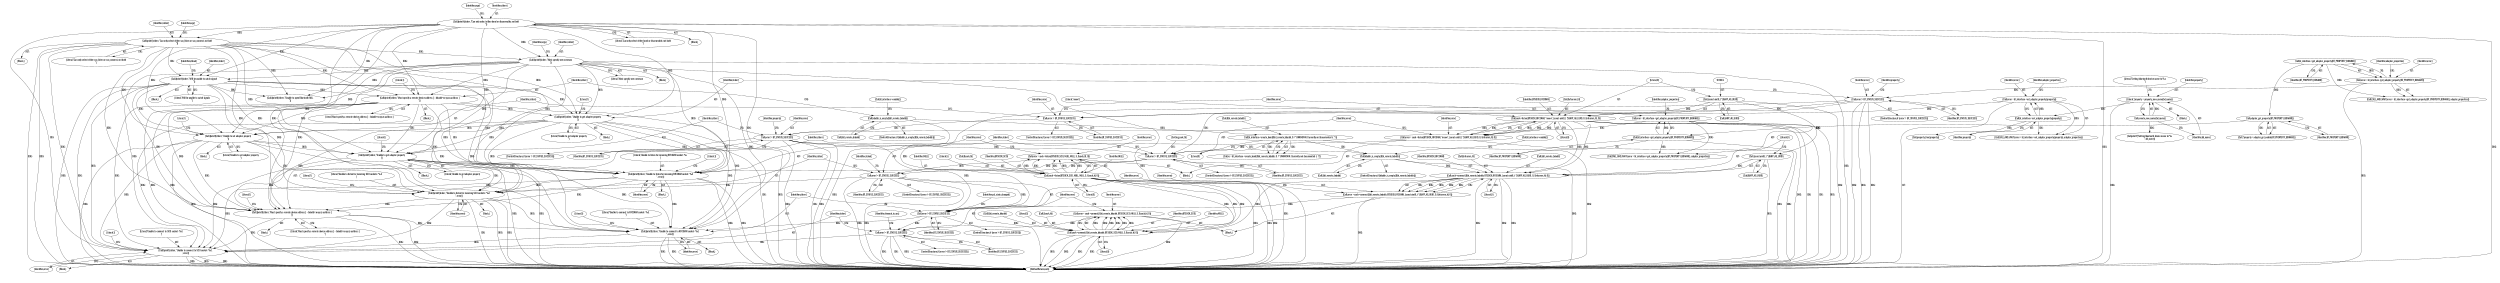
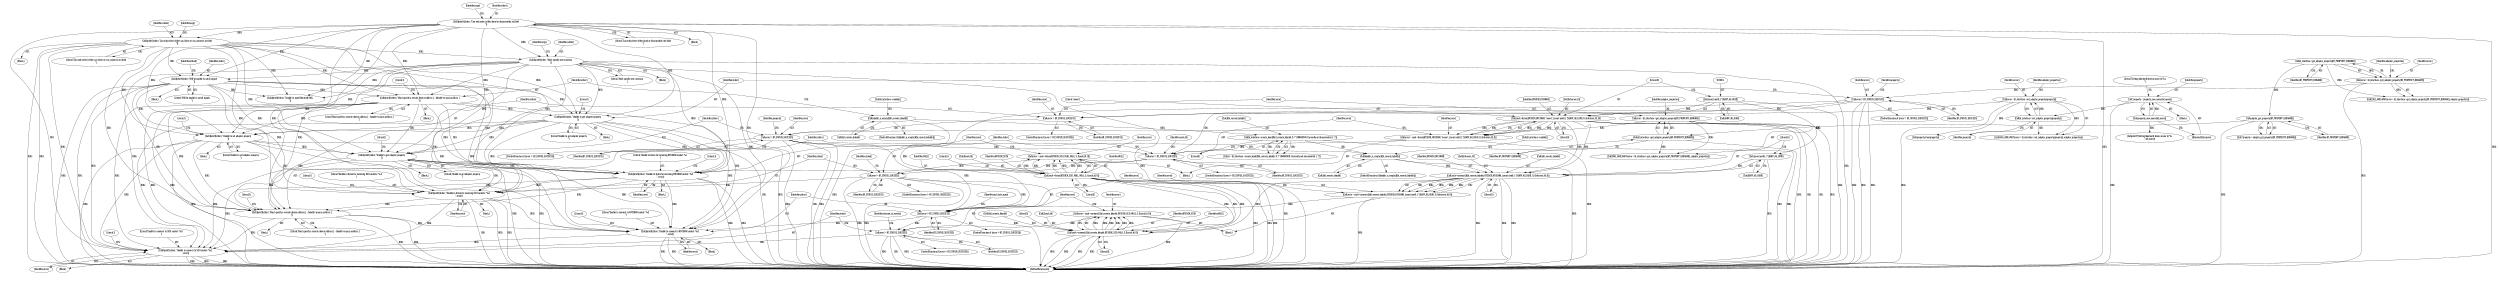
node "(Literal,*property = property_new_name(bd_name))": label "(Literal,*property = property_new_name(bd_name))" -> "(Call,*property = property_new_name(bd_name))"
node "(Call,remote_new_name(bd_name))": label "(Call,remote_new_name(bd_name))" -> "(Call,property_new_name(bd_name))"
edge "(Call,bt_interface->set_adapter_property(property))" -> "(Call,property_free(property))": now "(Call,error = bt_interface->set_adapter_property(property))" -> "(Call,property_free(property))"
node "(Setting,sock_fd)": label "(Setting,sock_fd)" -> "(Identifier,sock_fd)"
node "(Identifier,bd_name)": label "(Identifier,bd_name)" -> "(Bluetooth,bd_name)"
node "(Call,*property = adapter_get_enable(BT_PROPERTY_BDNAME))": label "(Call,*property = adapter_get_enable(BT_PROPERTY_BDNAME))" -> "(Call,*property = adapter_get_property(BT_PROPERTY_BDNAME))"
edge "(Call,error = bt_interface->set_adapter_property(property))" -> "(MethodReturn,sock)": label "AST: " -> "DDG: "
node "(Identifier,acl_state_changed)": label "(Identifier,acl_state_changed)" -> "(Identifier,acl_state_open)"
node "(Identifier,timeout_in_sec)": label "(Identifier,timeout_in_sec)" -> "(Identifier,timeout_in_remote)"
edge "(Call,adapter_get_property(BT_PROPERTY_BDNAME))" -> "(MethodReturn,sock)": added, label "DDG:"
